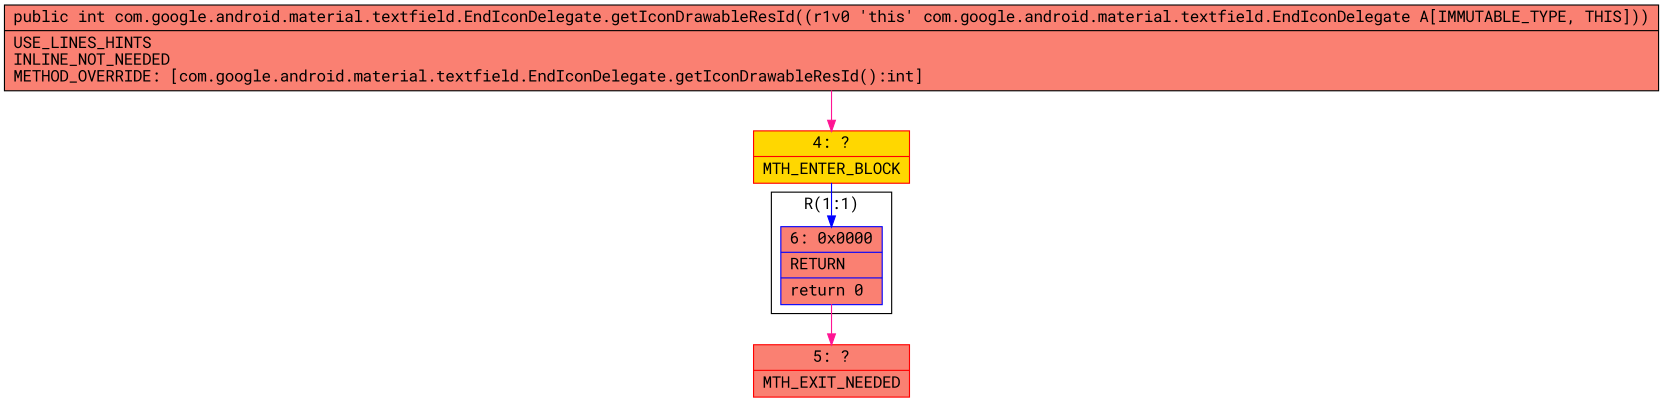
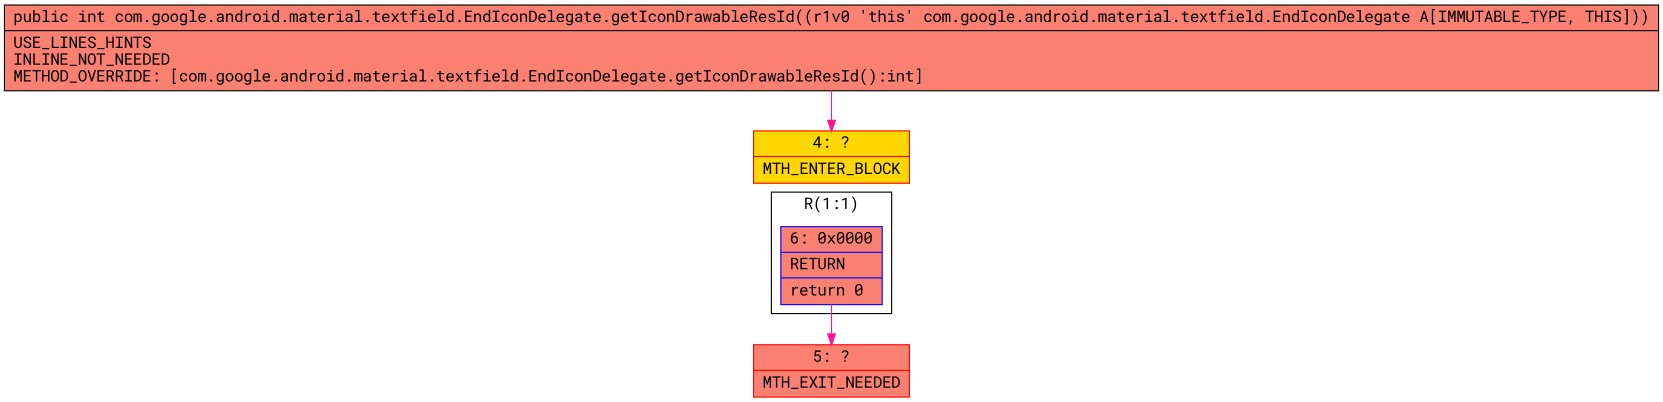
edge "4: ?" -> "6: 0x0000": removed
